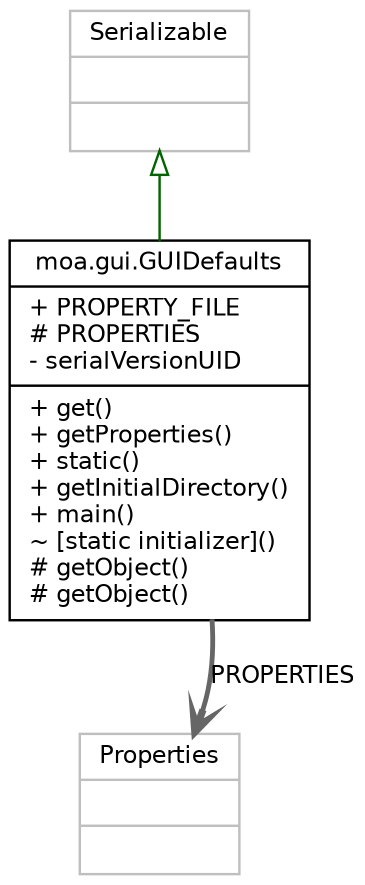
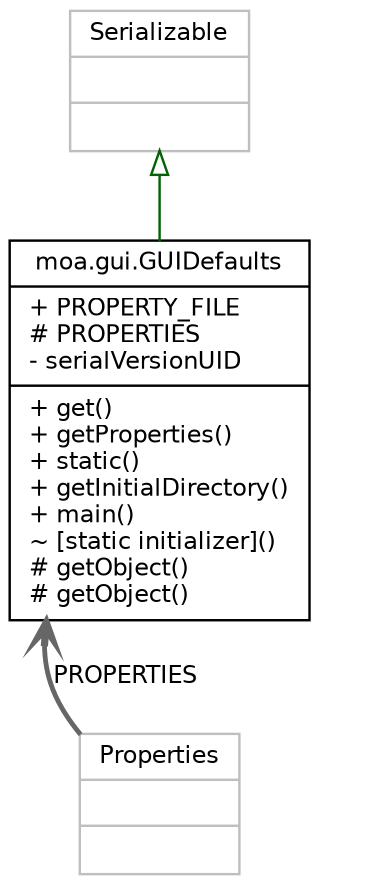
edge "moa.gui.GUIDefaults" -> "Properties": reversed
